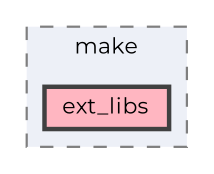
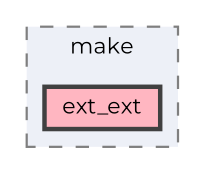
node "ext_libs": label "ext_libs" -> "ext_ext"
